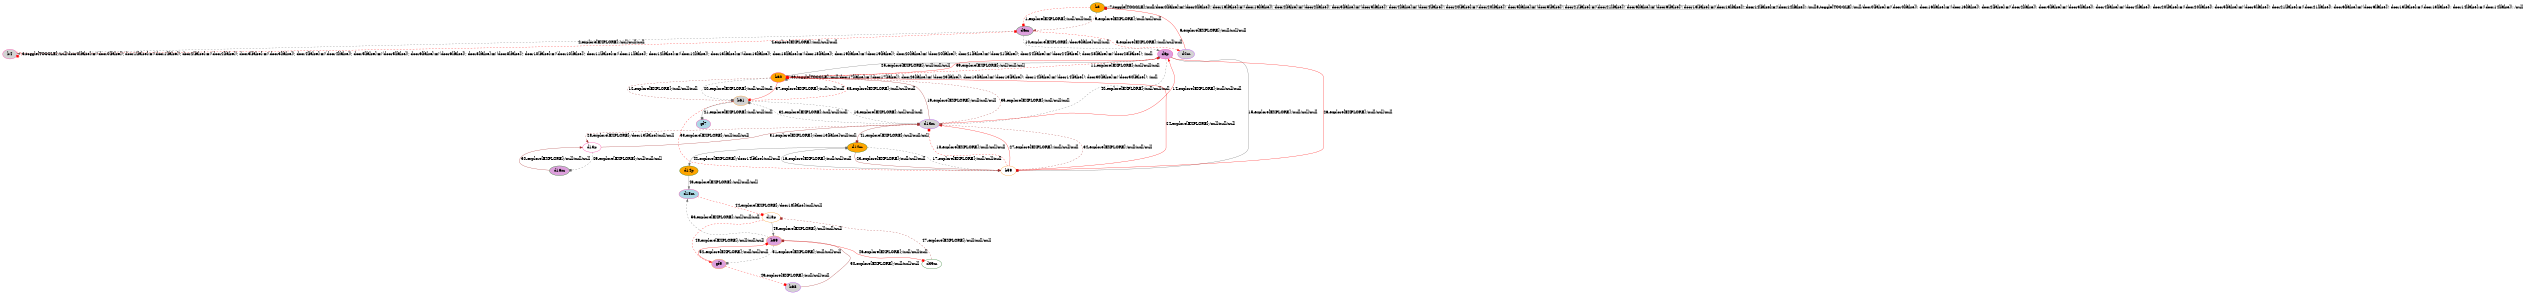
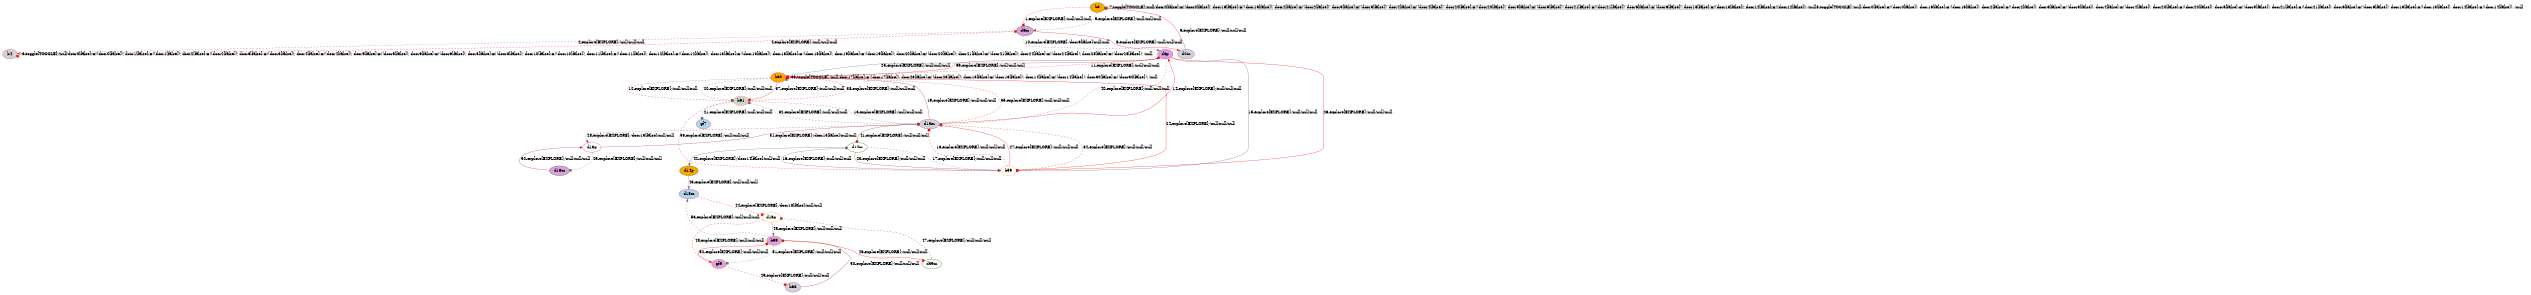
edge "d2m" -> "b3": arrowhead box -> normal
edge "d6m" -> "d2m": style dashed -> solid
edge "b61" -> "gf7": style solid -> dashed
node "d14m": fillcolor orange -> white
